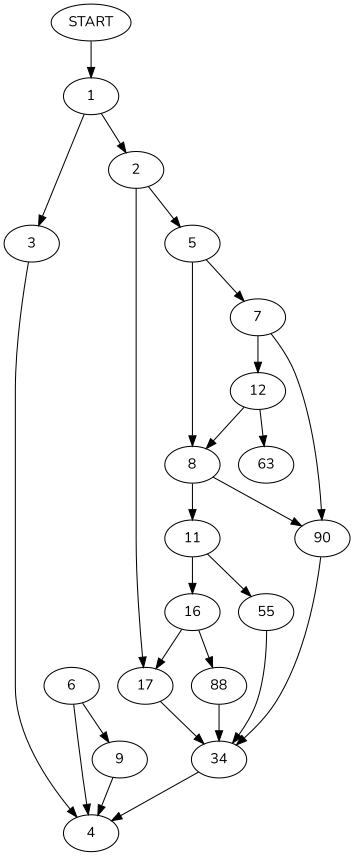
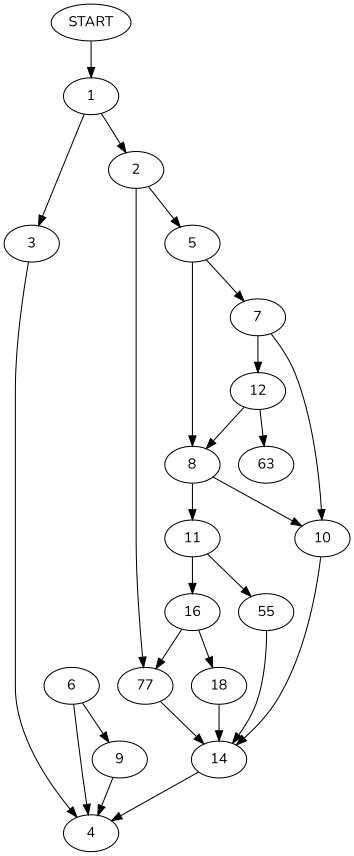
node "90": label "90" -> "10"
node "17": label "17" -> "77"
node "88": label "88" -> "18"
node "34": label "34" -> "14"
